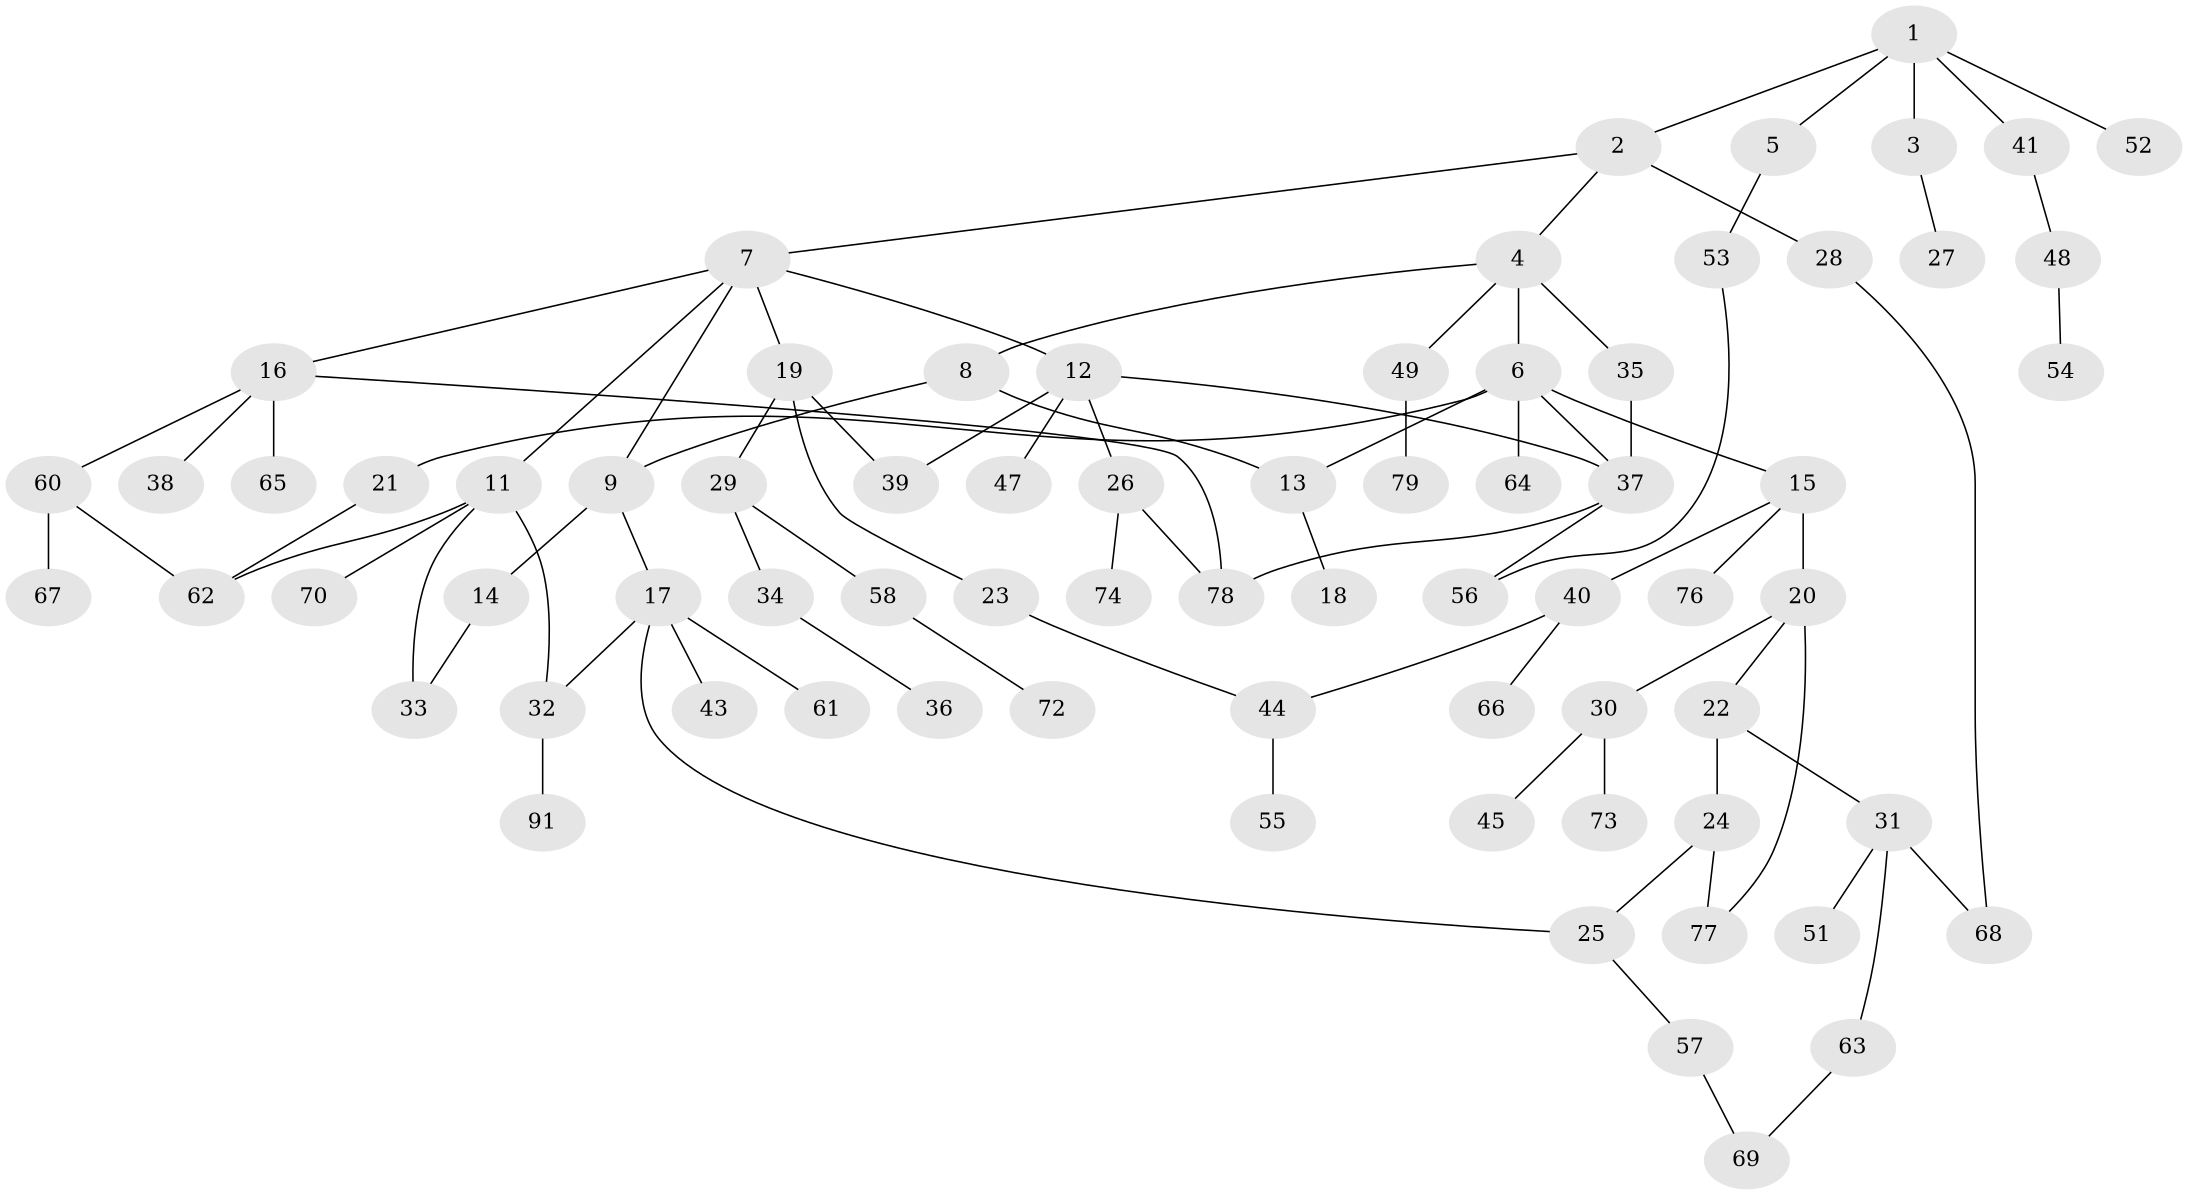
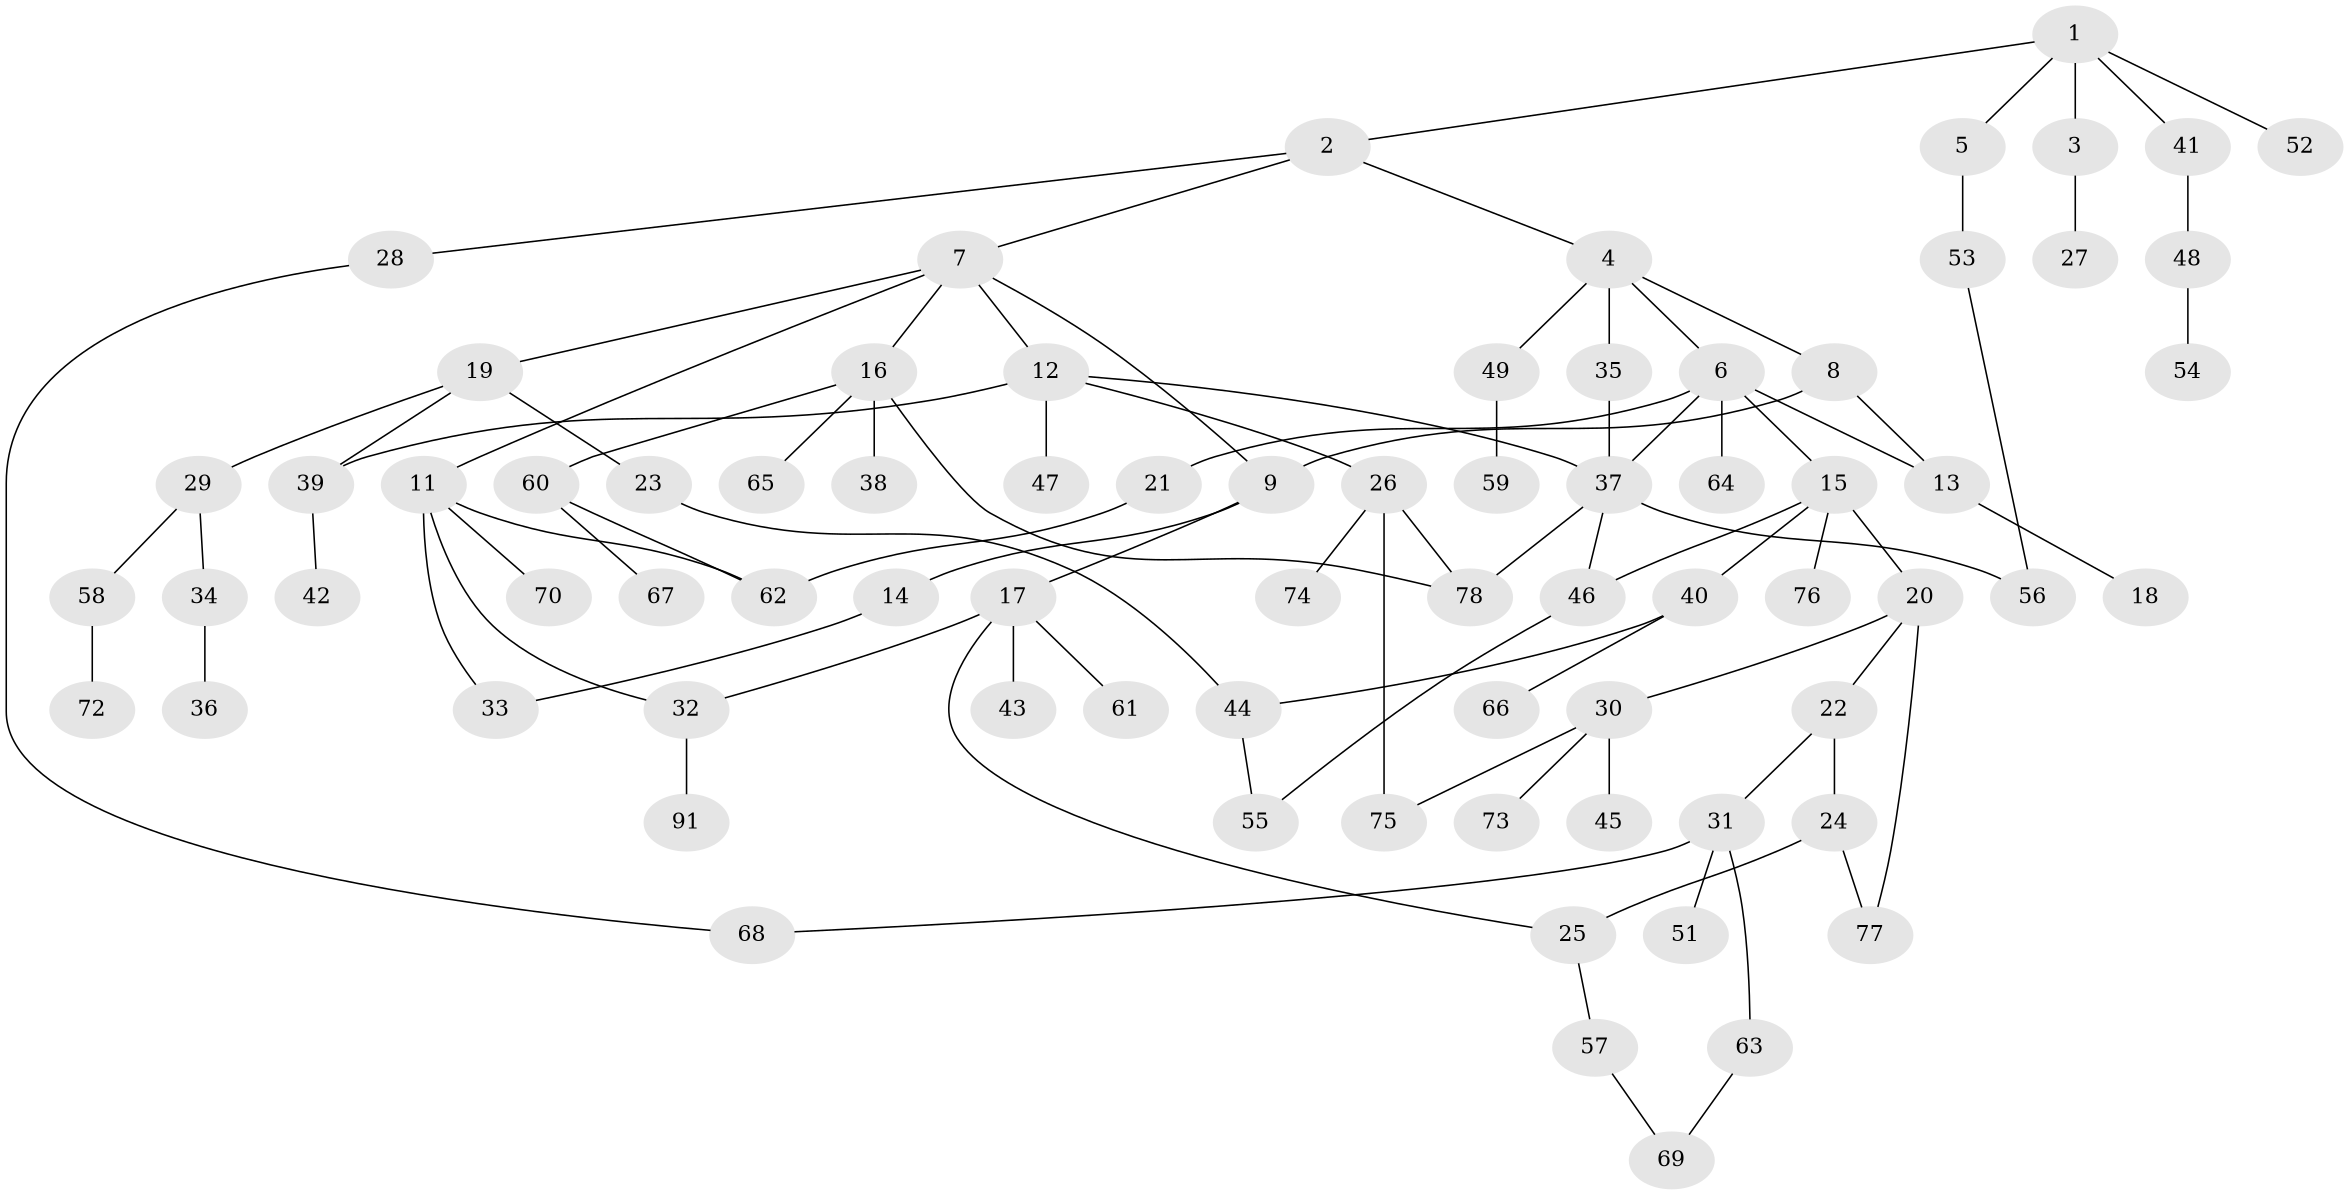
node "79": label "79" -> "59"
node "42": added
node "46": added
node "75": added
